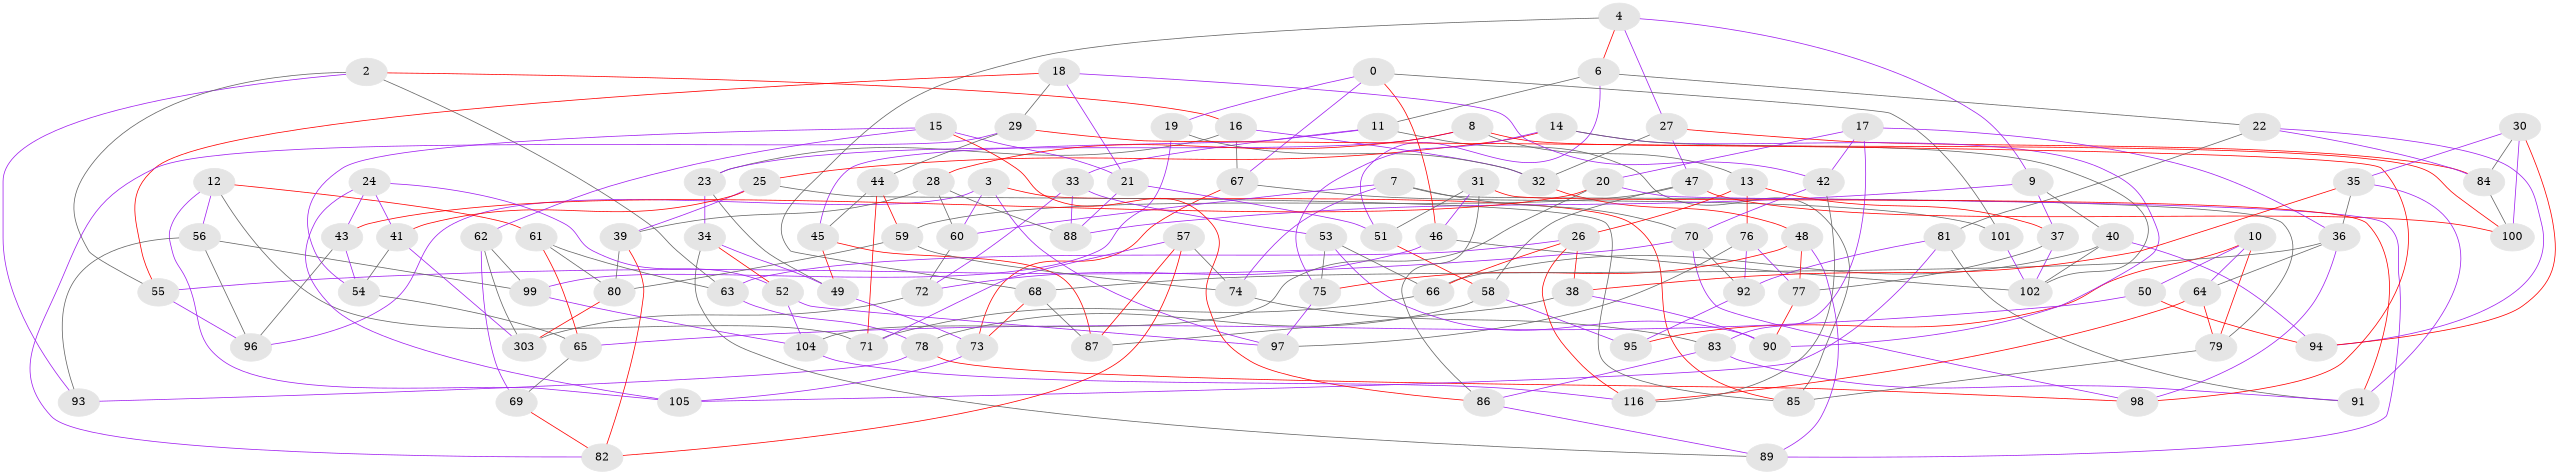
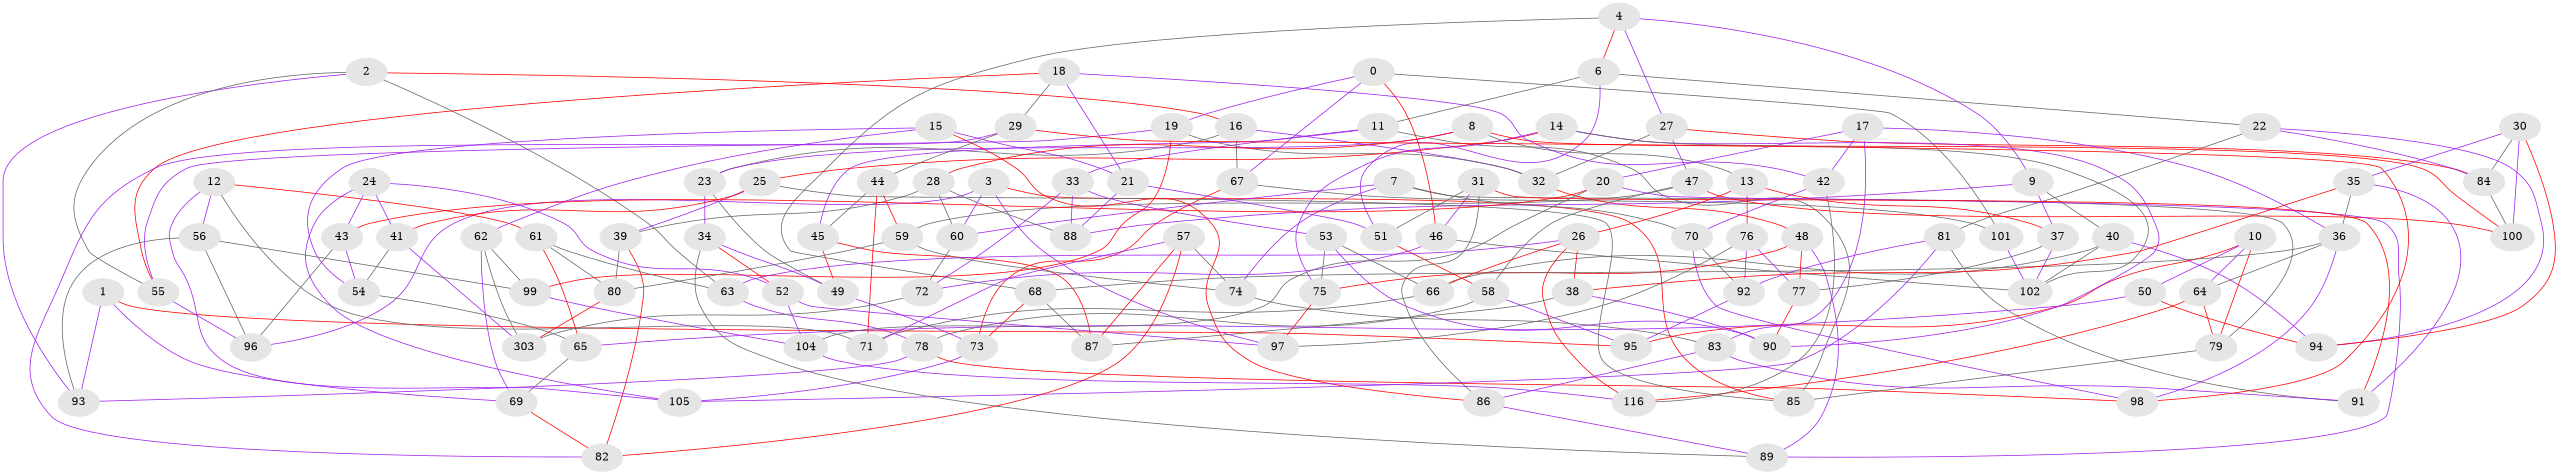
edge "70" -- "55": now "19" -- "55"
edge "19" -- "99": color purple -> red
node "1": added
edge "75" -- "97": color purple -> red
